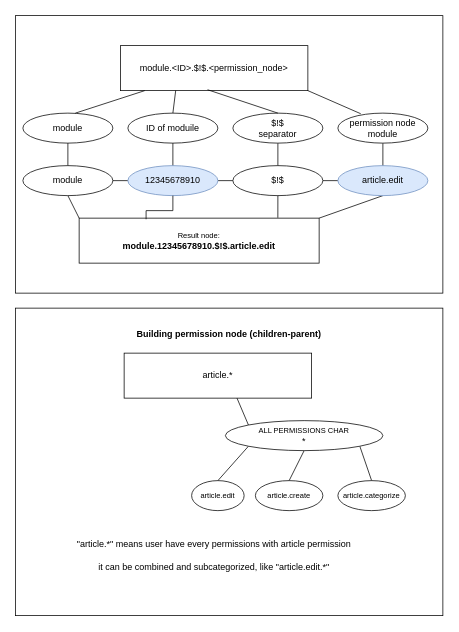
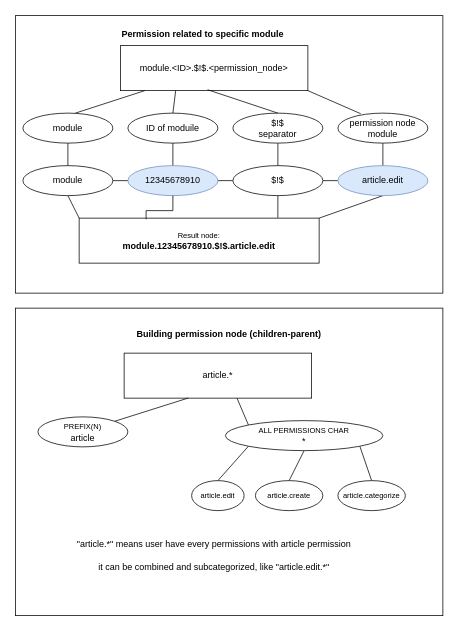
node "Permission related to specific module": added
edge "article.*" -- "PREFIX(N) article": added
node "PREFIX(N) article": added
